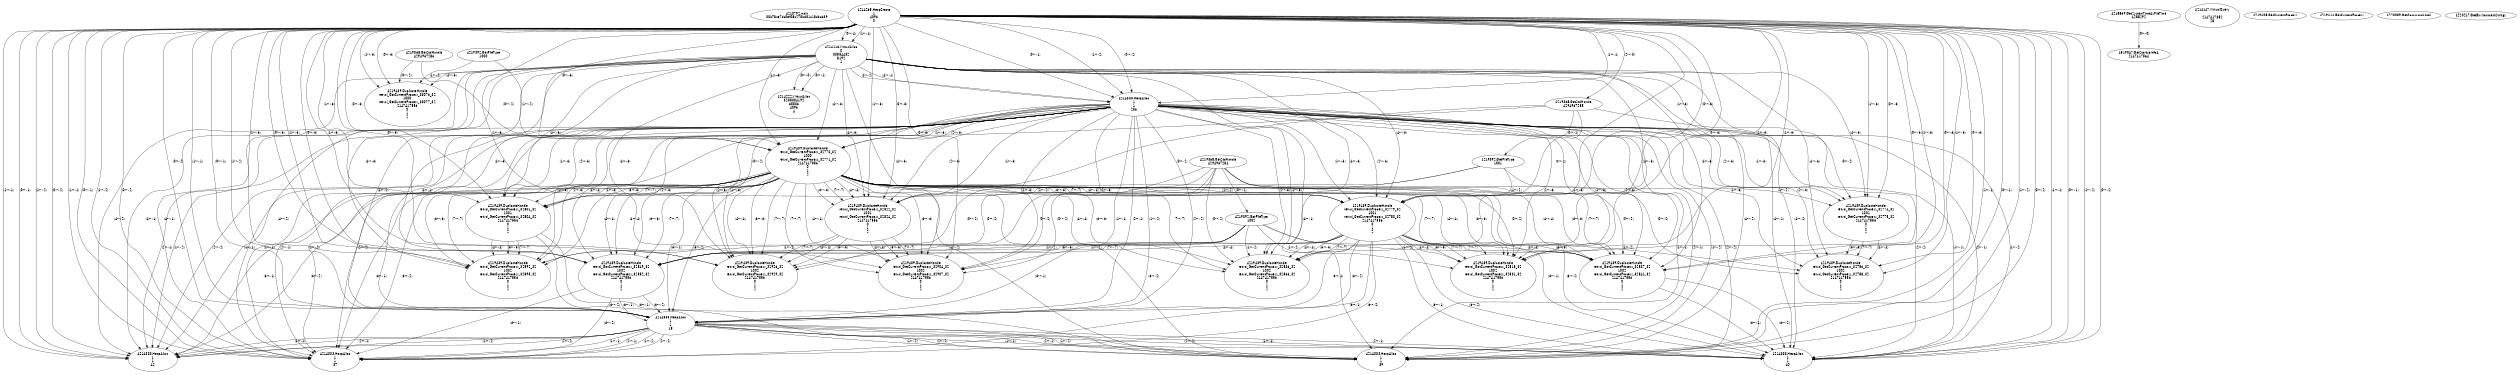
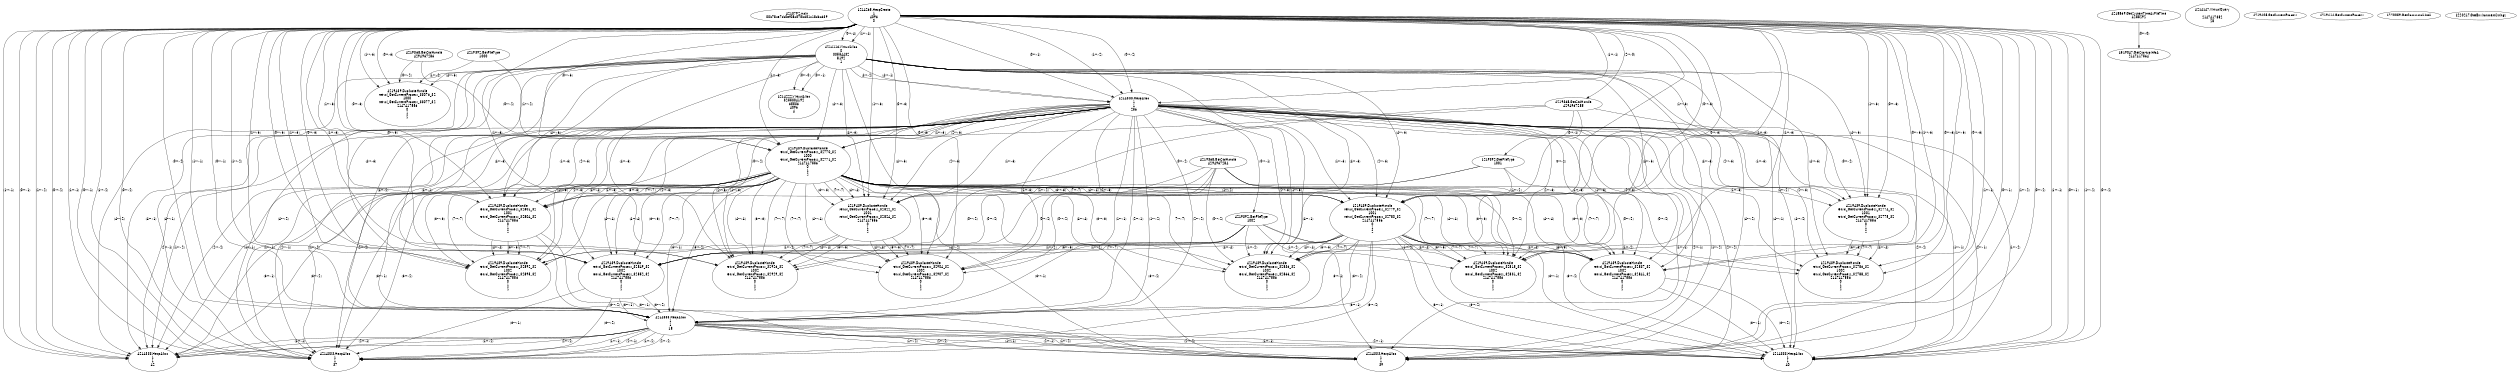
node "4213792.main 00b78ae7ab0ef08c275b651c18d6c639": label "4213792.main 00b78ae7ab0ef08c275b651c18d6c639" -> "4213792.main 00b78ae7ab0ef08c575b651c18d6c639"
edge "4219368.GetStdHandle 4294967284" -> "4219392.GetFileType 1002": now "4214333.HeapAlloc 1 1 256" -> "4219392.GetFileType 1002"
